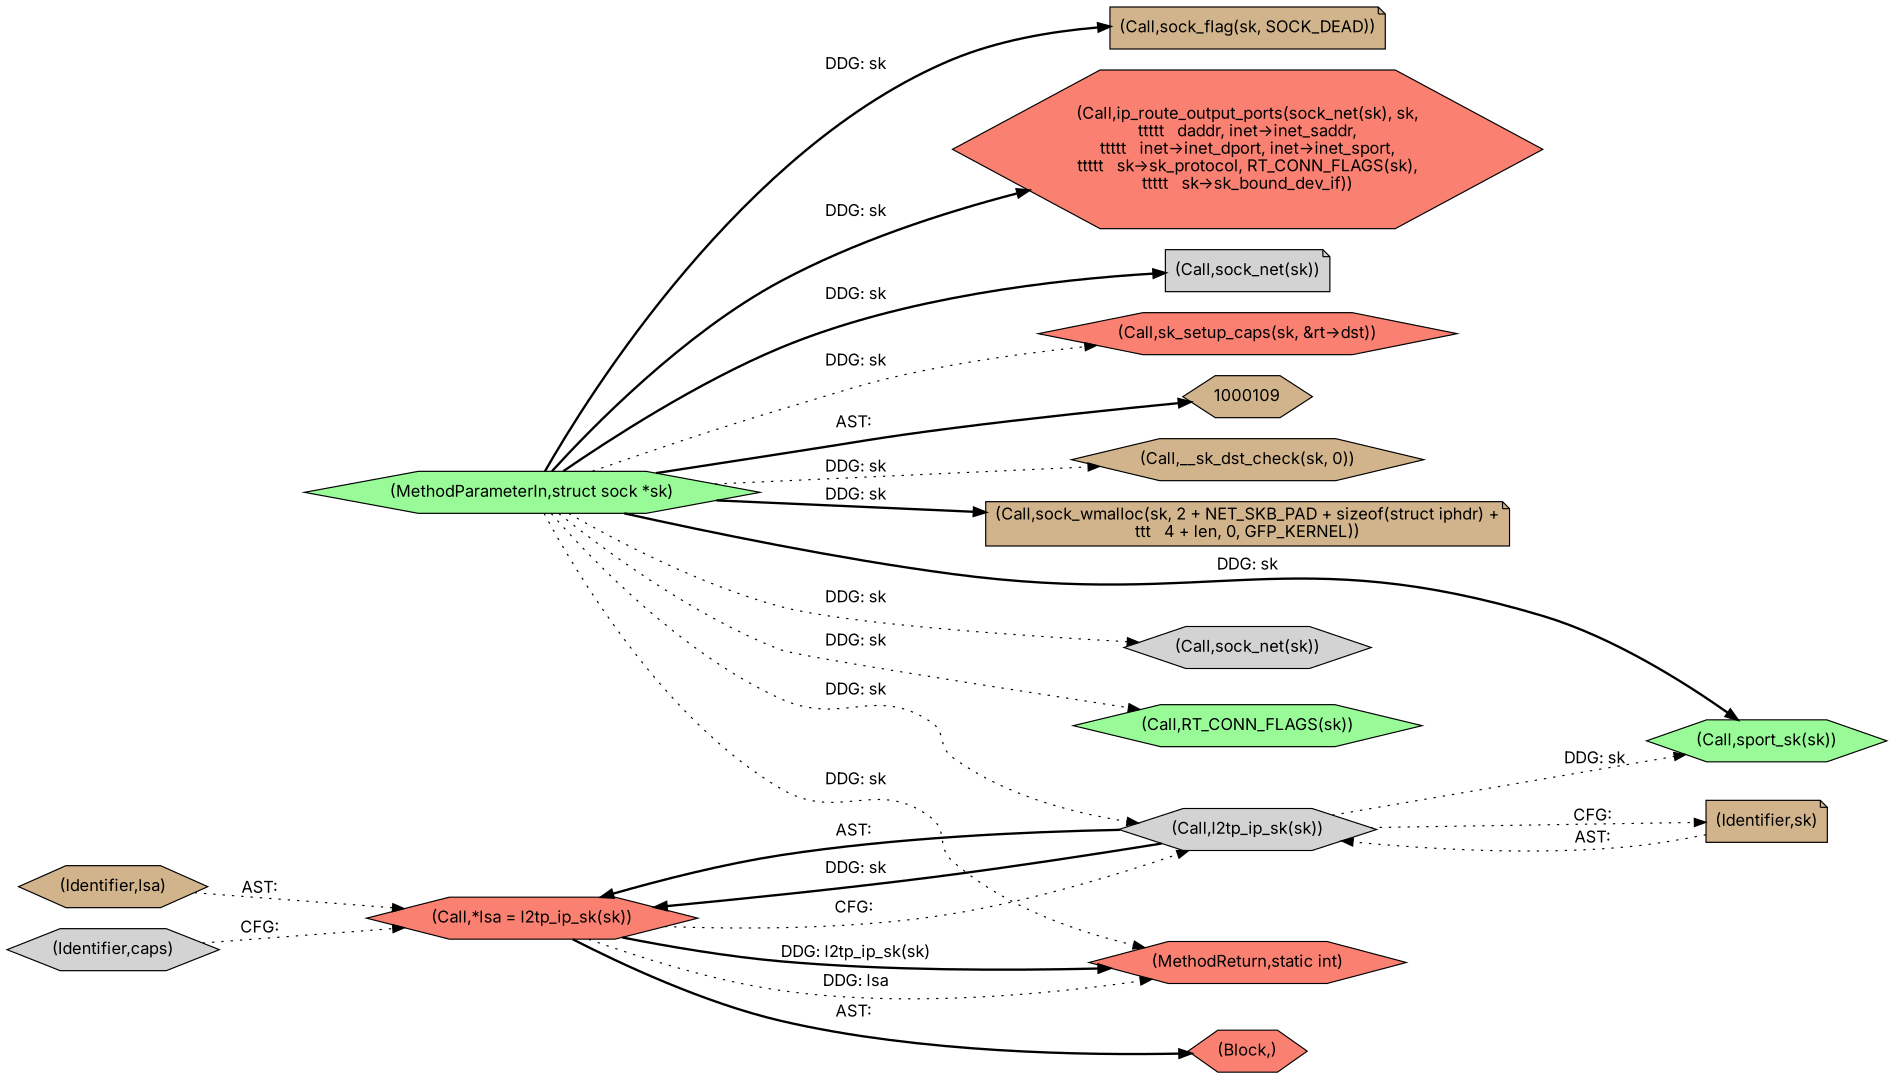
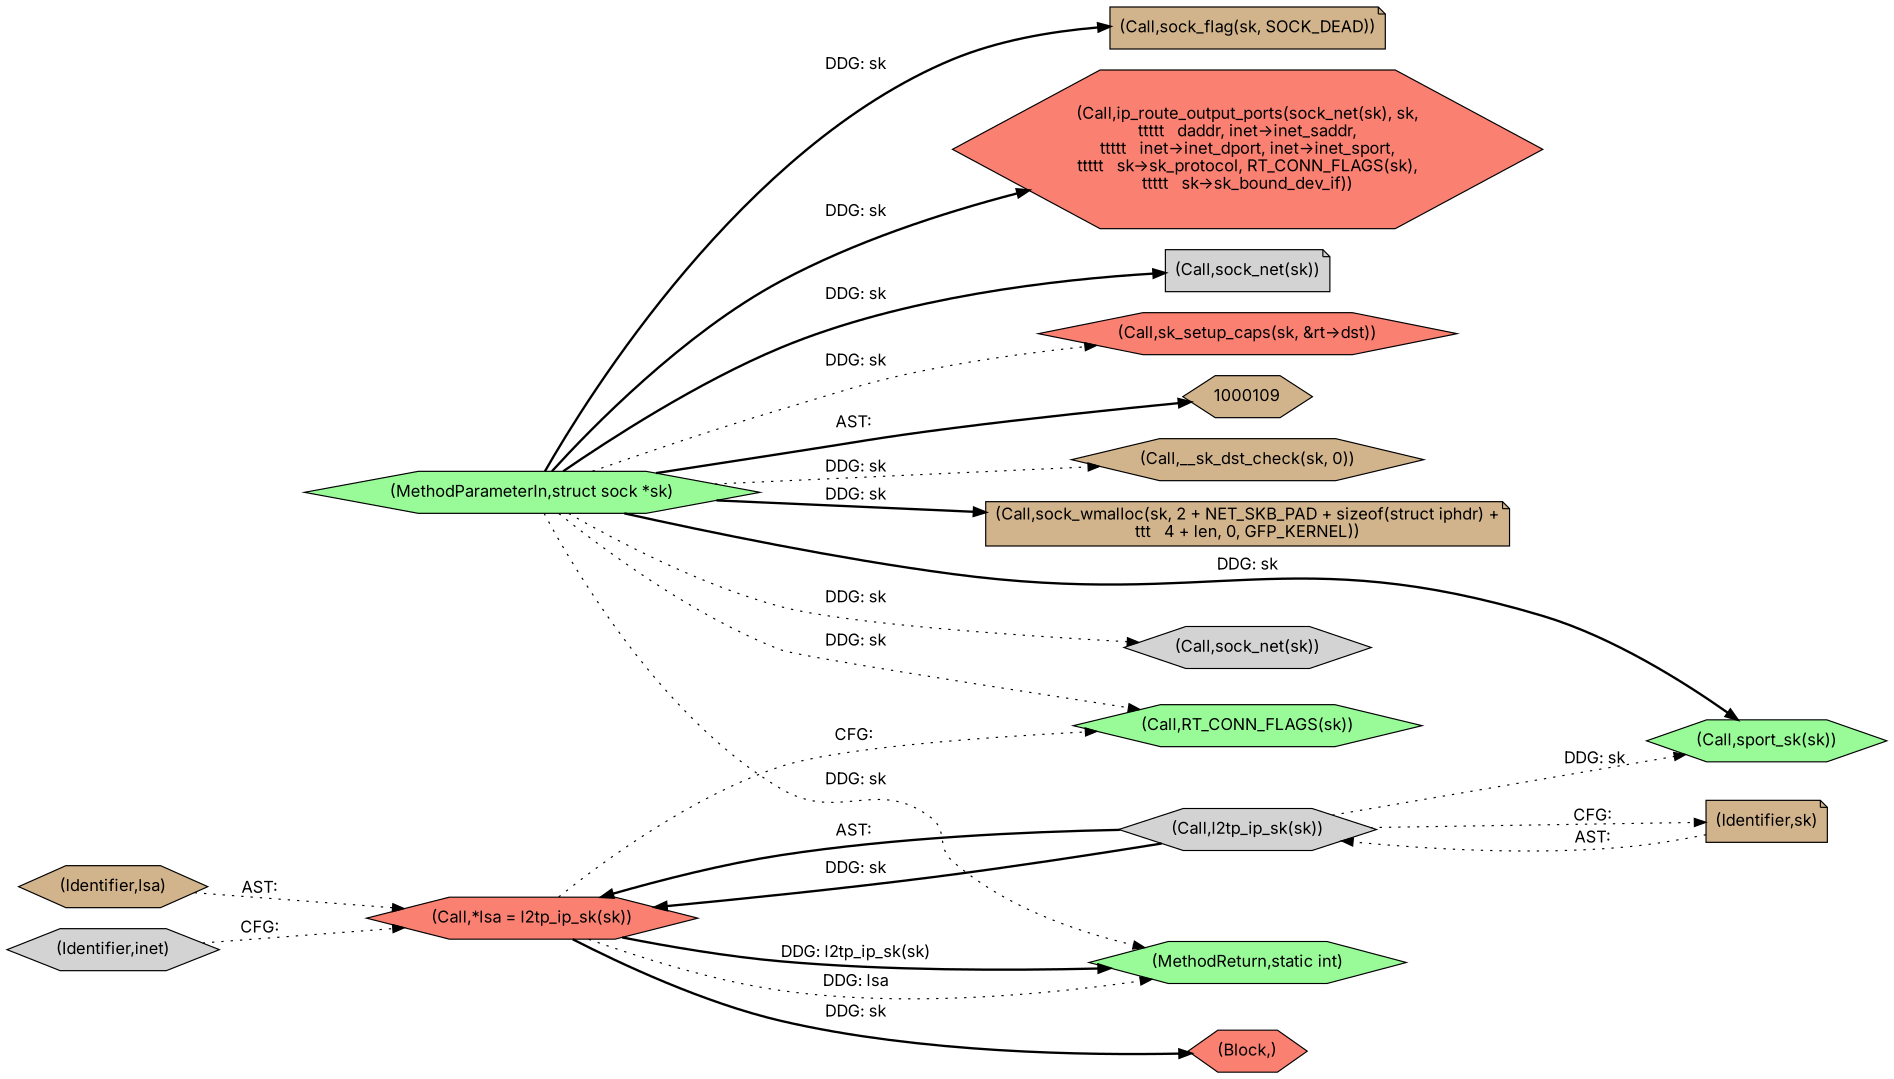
edge "(MethodParameterIn,struct sock *sk)" -> "(Call,l2tp_ip_sk(sk))": removed, label "DDG: sk"
edge "(Call,*lsa = l2tp_ip_sk(sk))" -> "(Call,l2tp_ip_sk(sk))": now "(Call,*lsa = l2tp_ip_sk(sk))" -> "(Call,RT_CONN_FLAGS(sk))"
node "(Identifier,caps)": label "(Identifier,caps)" -> "(Identifier,inet)"
node "(MethodReturn,static int)": fillcolor salmon -> palegreen
edge "(Call,*lsa = l2tp_ip_sk(sk))" -> "(Block,)": label "AST: " -> "DDG: sk"
